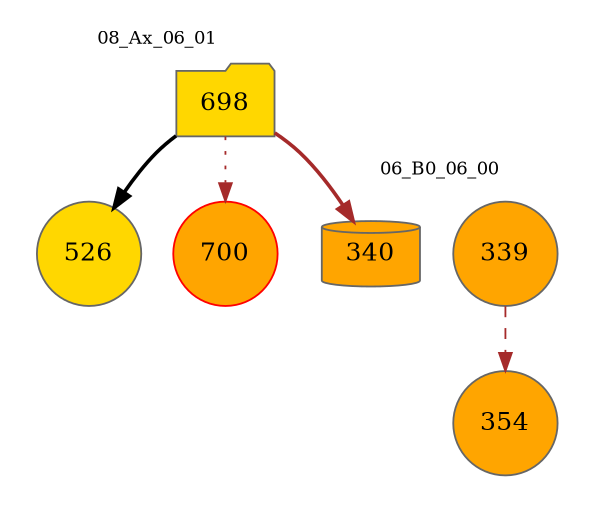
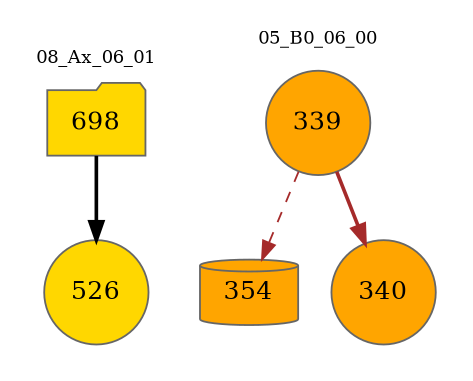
cluster "06_B0_06_00": label "06_B0_06_00" -> "05_B0_06_00"
edge "698" -> "340": now "339" -> "340"
node "700": removed
node "340": shape cylinder -> circle
node "354": shape circle -> cylinder
